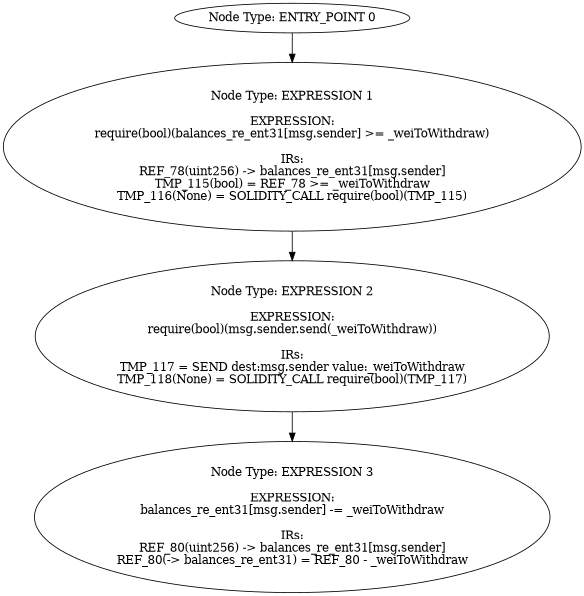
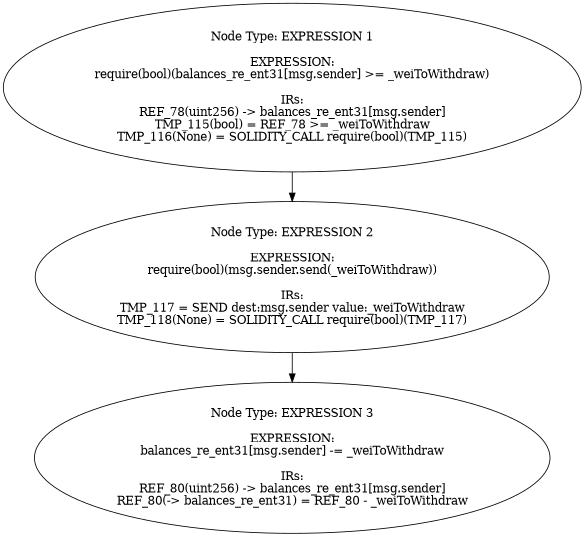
node "Node Type: ENTRY_POINT 0": removed
